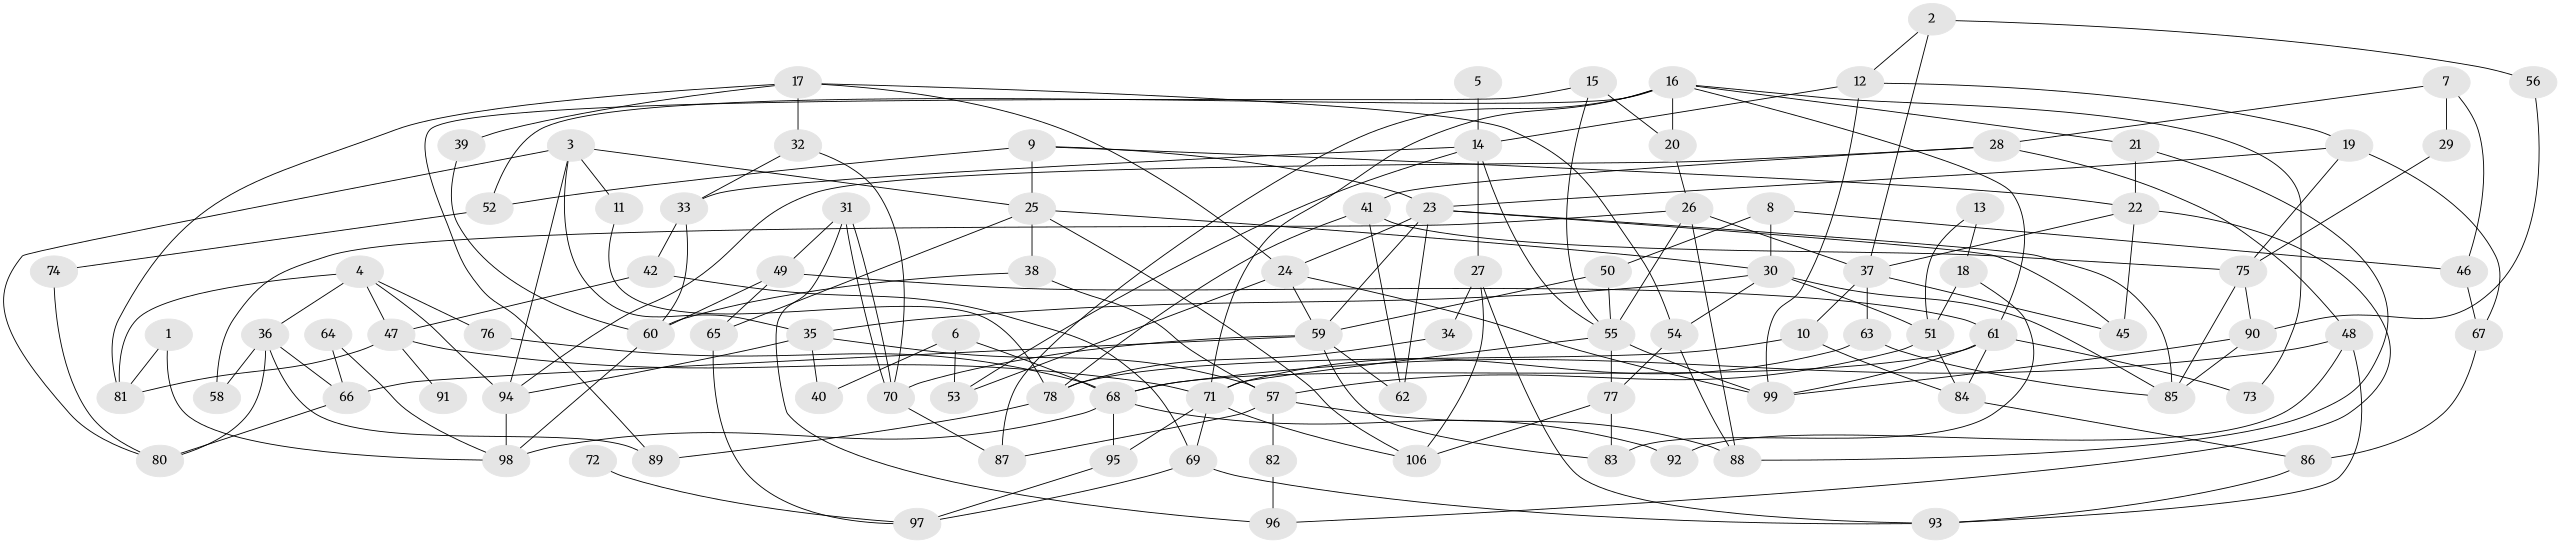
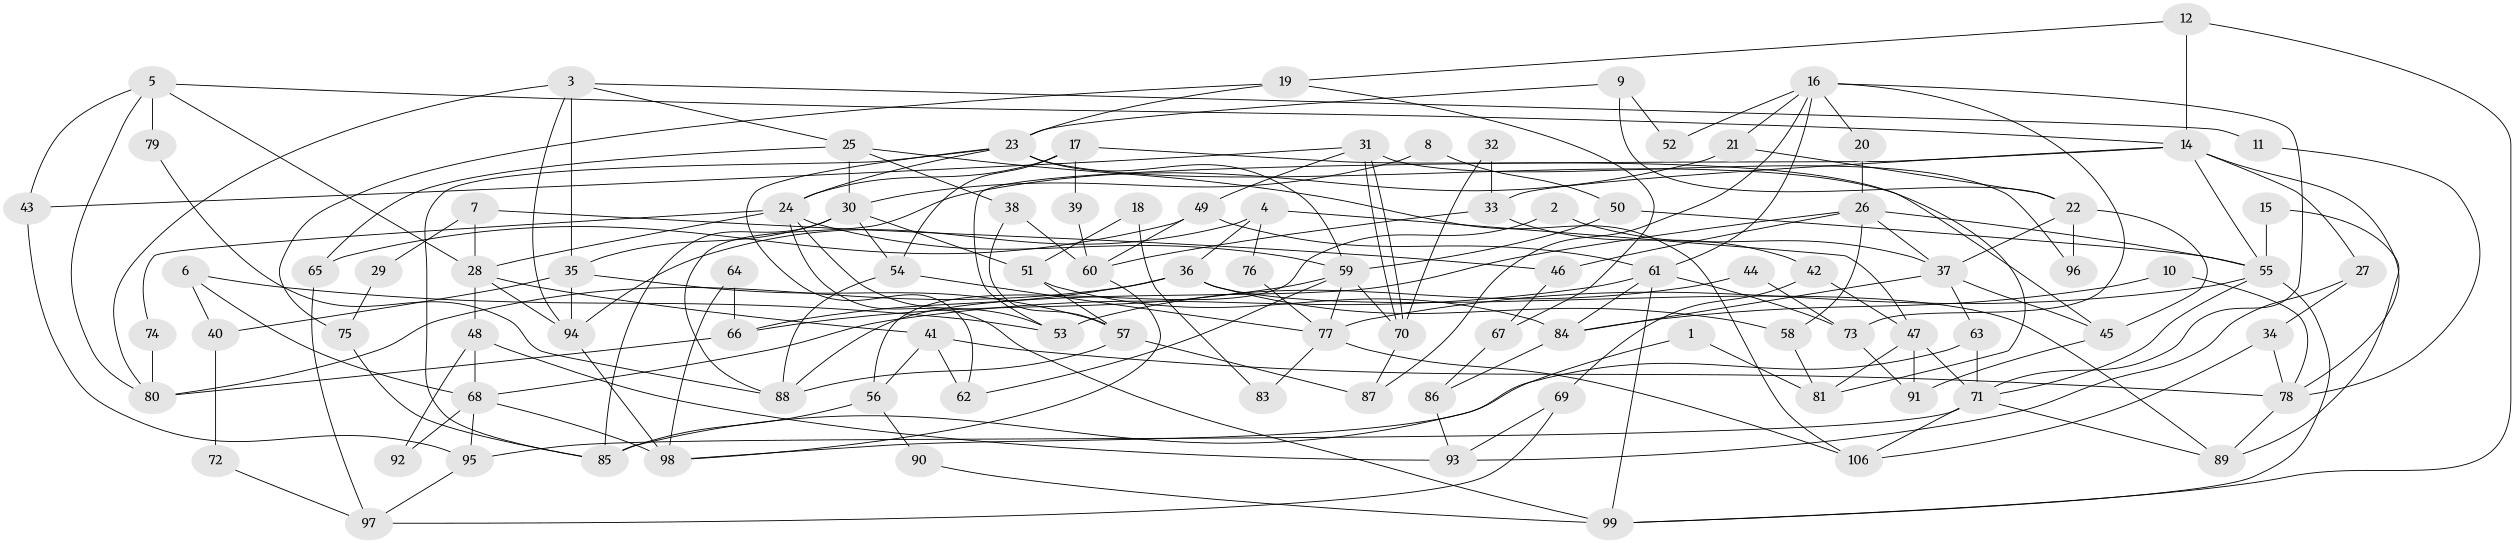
edge "2" -- "12": removed
edge "17" -- "32": removed
edge "15" -- "20": removed
node "79": added
edge "5" -- "28": added
edge "9" -- "25": removed
node "43": added
node "13": removed
edge "14" -- "78": added
edge "24" -- "28": added
edge "52" -- "74": now "24" -- "74"
edge "8" -- "46": now "26" -- "46"
edge "5" -- "80": added
edge "41" -- "75": now "41" -- "56"
node "44": added
edge "4" -- "81": now "58" -- "81"
edge "75" -- "90": removed
edge "37" -- "10": now "37" -- "84"
edge "76" -- "68": now "76" -- "77"
edge "45" -- "91": added
edge "90" -- "85": now "56" -- "85"
edge "73" -- "91": added
edge "27" -- "106": now "34" -- "106"
edge "40" -- "72": added
edge "71" -- "69": now "71" -- "89"
edge "59" -- "83": now "59" -- "77"
node "82": removed
